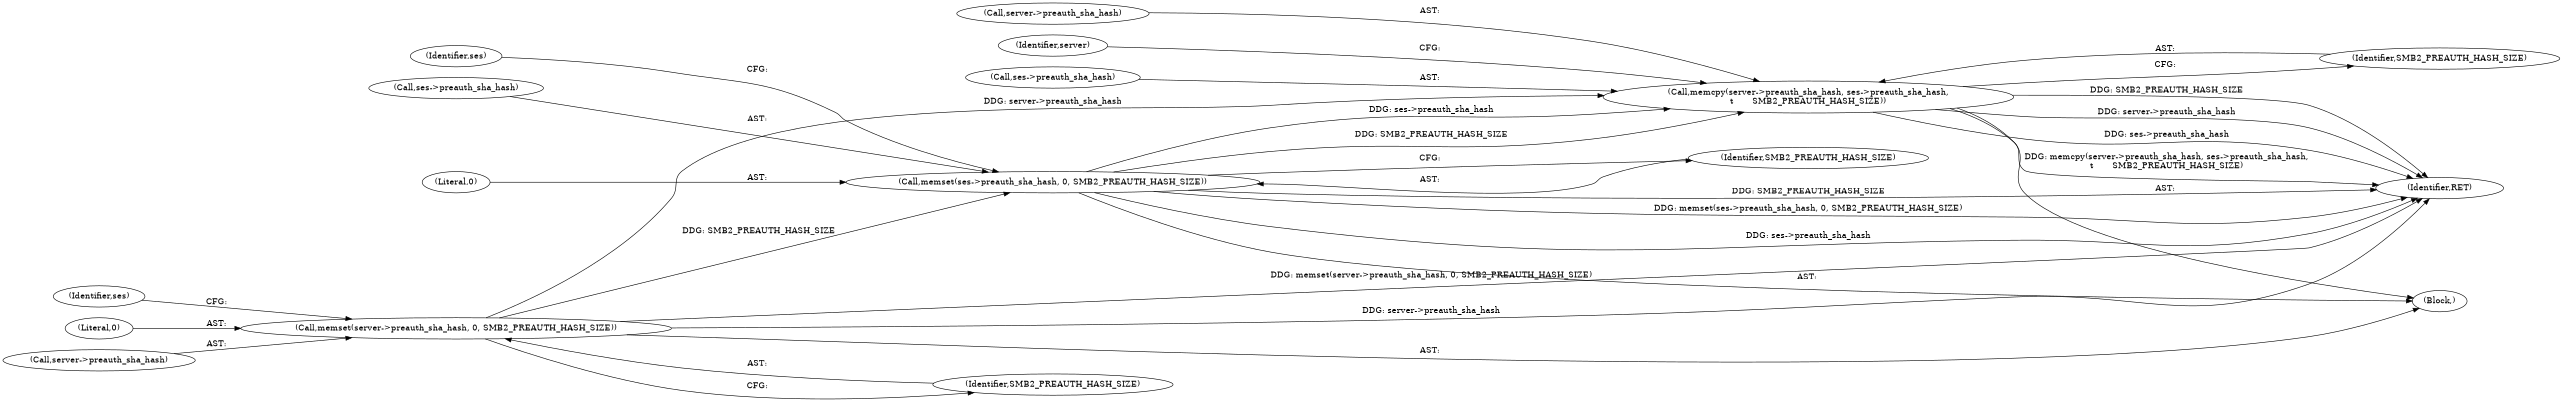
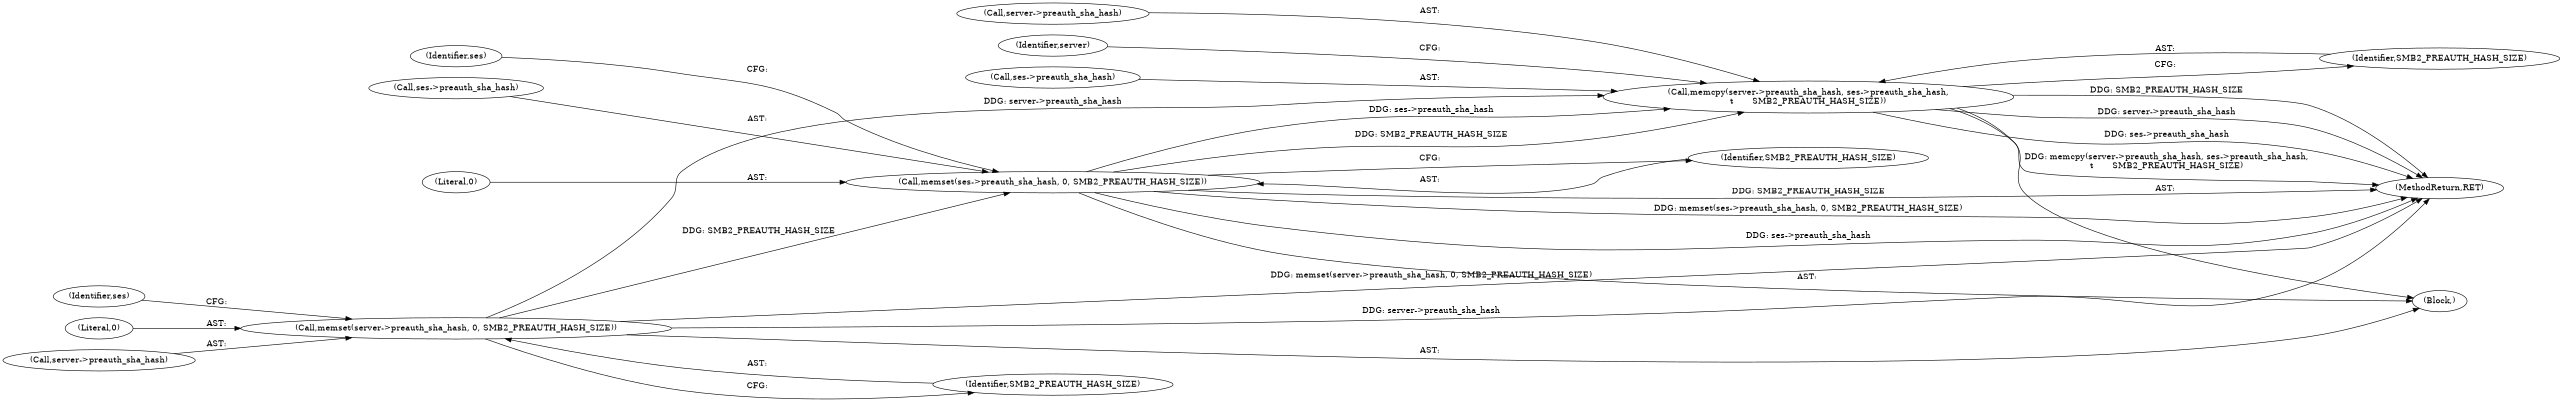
node "(Identifier,RET)": label "(Identifier,RET)" -> "(MethodReturn,RET)"
